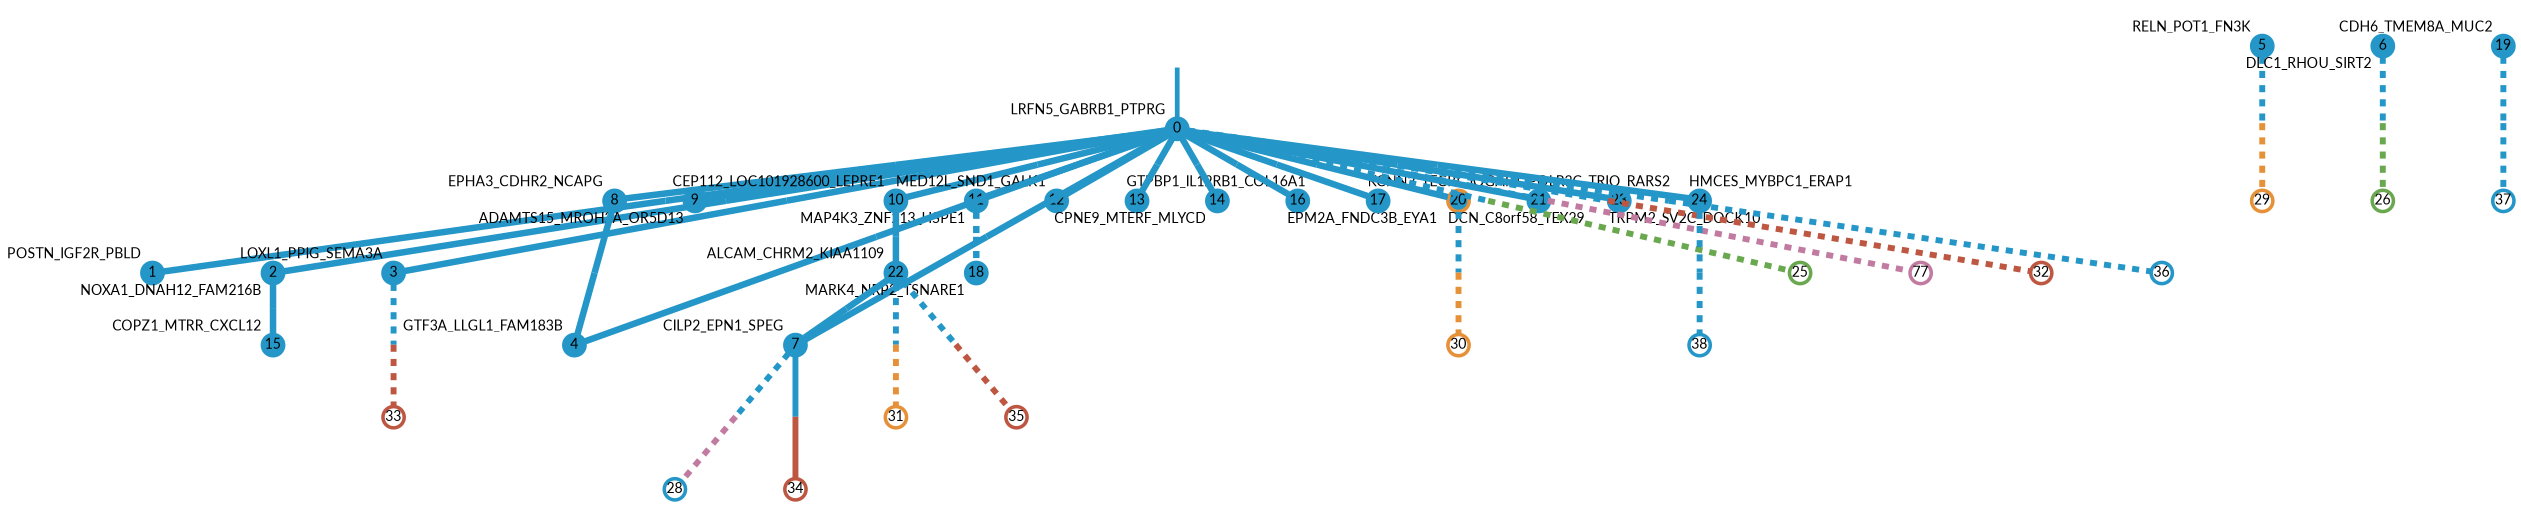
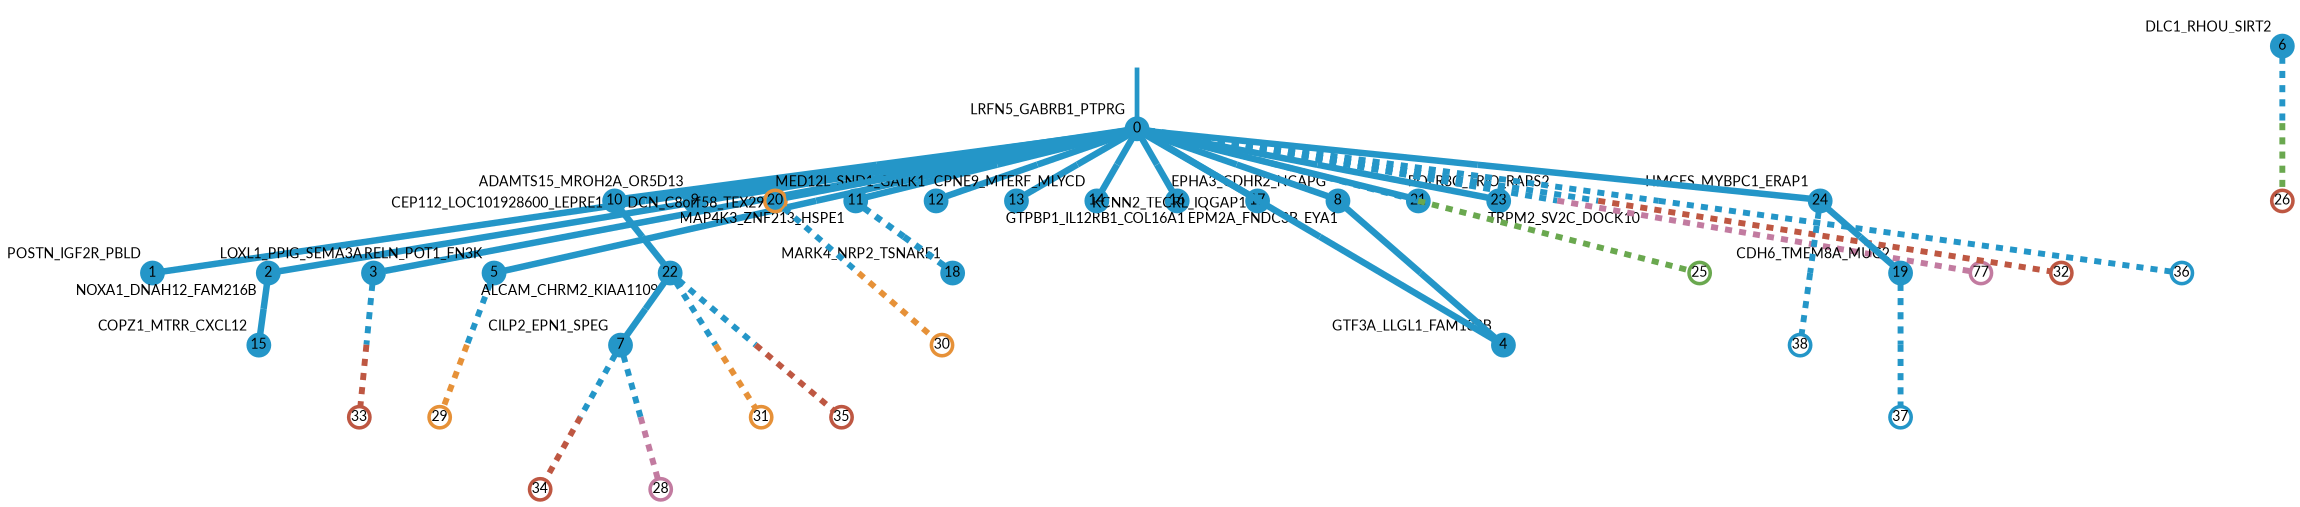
node "26": color #6aa84fff -> #be5742ff
edge "0 LRFN5_GABRB1_PTPRG" -> "7 CILP2_EPN1_SPEG": now "0 LRFN5_GABRB1_PTPRG" -> "5 RELN_POT1_FN3K"
edge "24 HMCES_MYBPC1_ERAP1" -> "19 CDH6_TMEM8A_MUC2": added
edge "7 CILP2_EPN1_SPEG" -> "34": style solid -> dashed
node "28": color #2496c8ff -> #c27ba0ff
